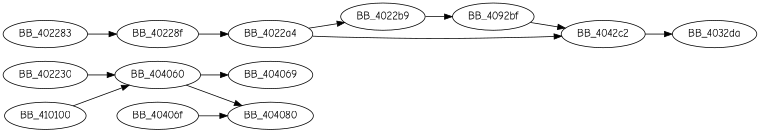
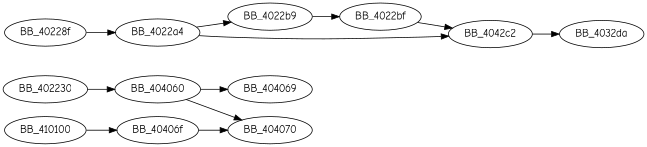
node "BB_4092bf": label "BB_4092bf" -> "BB_4022bf"
node "BB_402283": removed
edge "BB_410100" -> "BB_404060": now "BB_410100" -> "BB_40406f"
node "BB_404080": label "BB_404080" -> "BB_404070"
